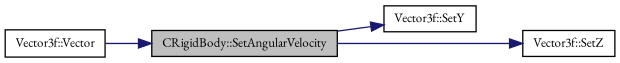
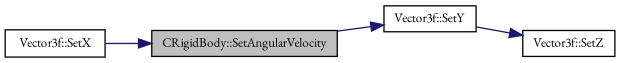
node "Vector3f::Vector": label "Vector3f::Vector" -> "Vector3f::SetX"
edge "CRigidBody::SetAngularVelocity" -> "Vector3f::SetZ": now "Vector3f::SetY" -> "Vector3f::SetZ"
